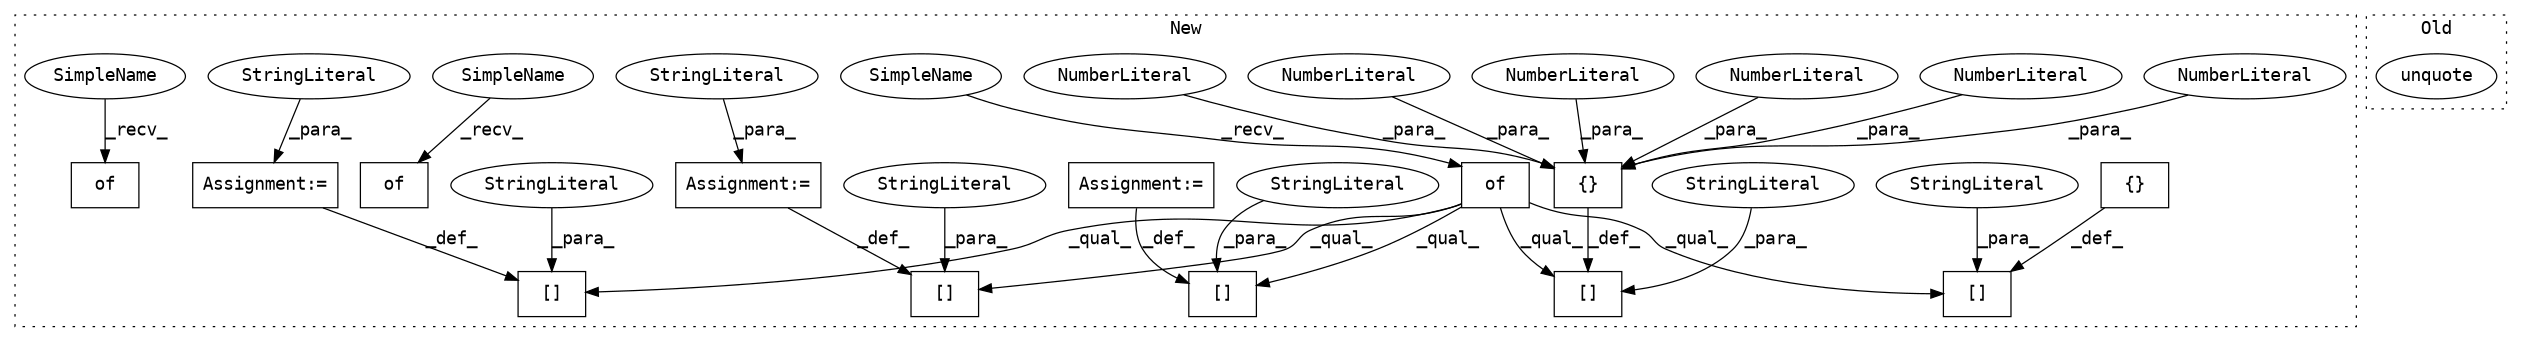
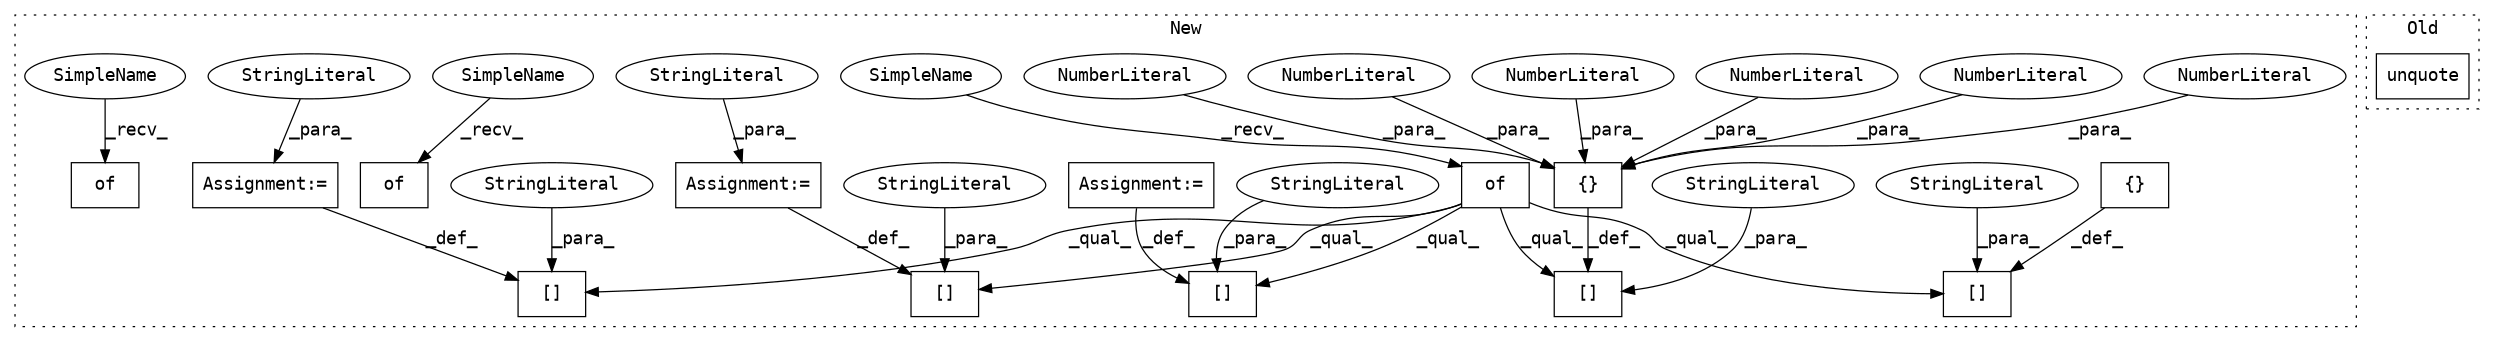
node "unquote": shape ellipse -> box
